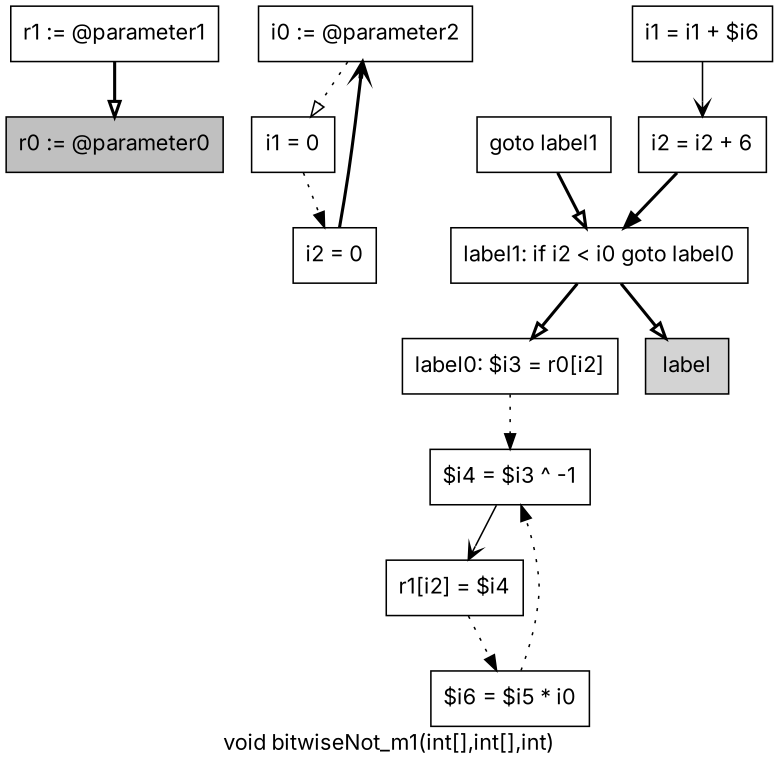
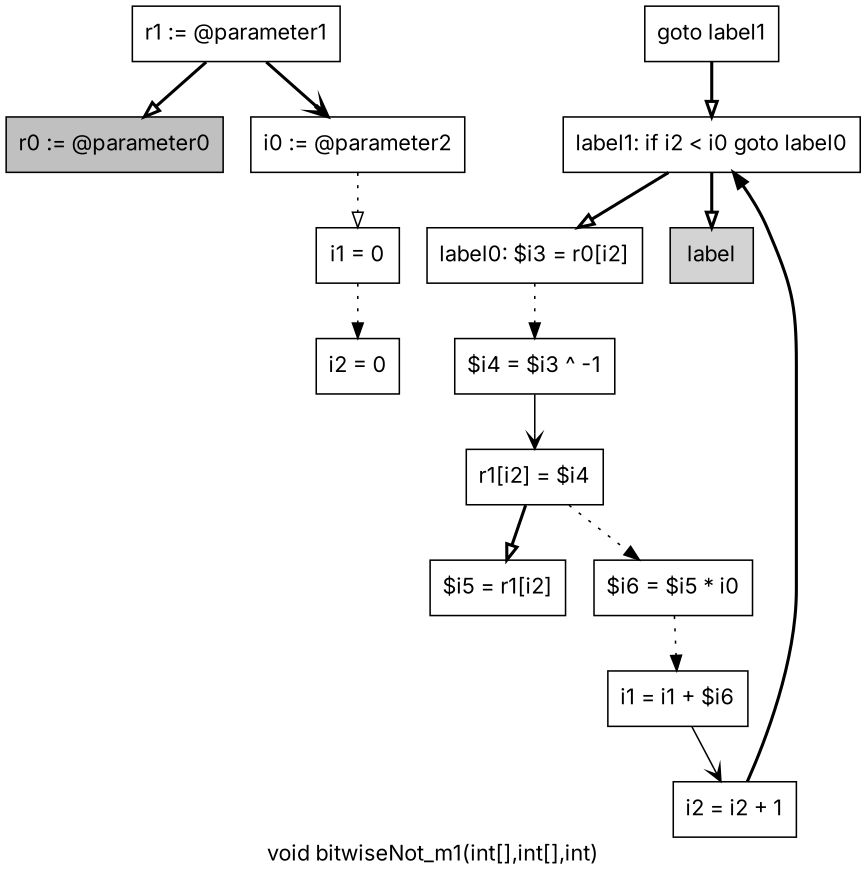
node "i2 = i2 + 6": label "i2 = i2 + 6" -> "i2 = i2 + 1"
edge "i2 = 0" -> "i0 := @parameter2": now "r1 := @parameter1" -> "i0 := @parameter2"
node "$i5 = r1[i2]": added
edge "$i6 = $i5 * i0" -> "$i4 = $i3 ^ -1": now "$i6 = $i5 * i0" -> "i1 = i1 + $i6"
